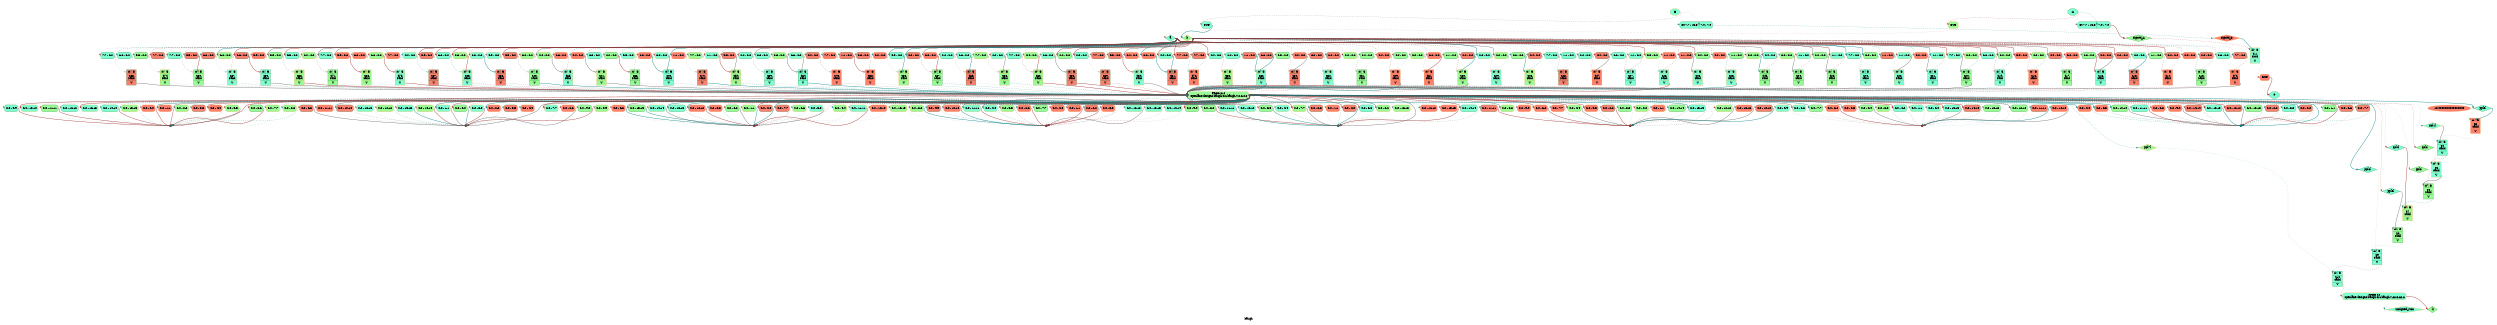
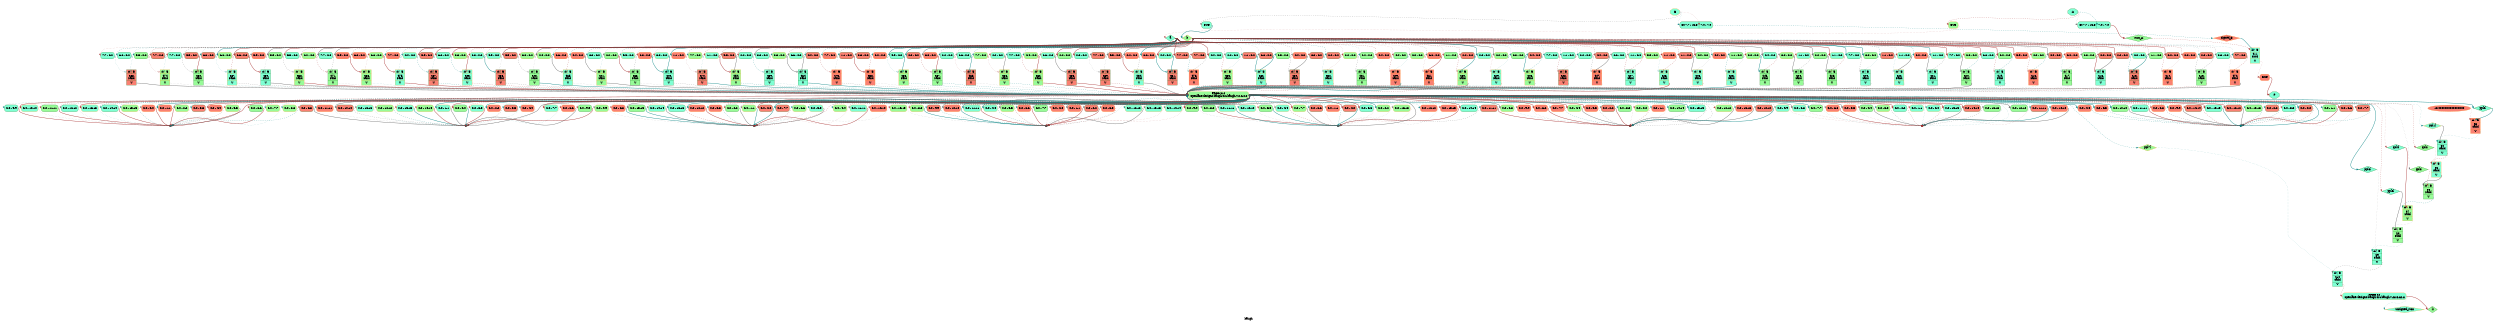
node "signed_A": label "signed_A" -> "sum_A"
